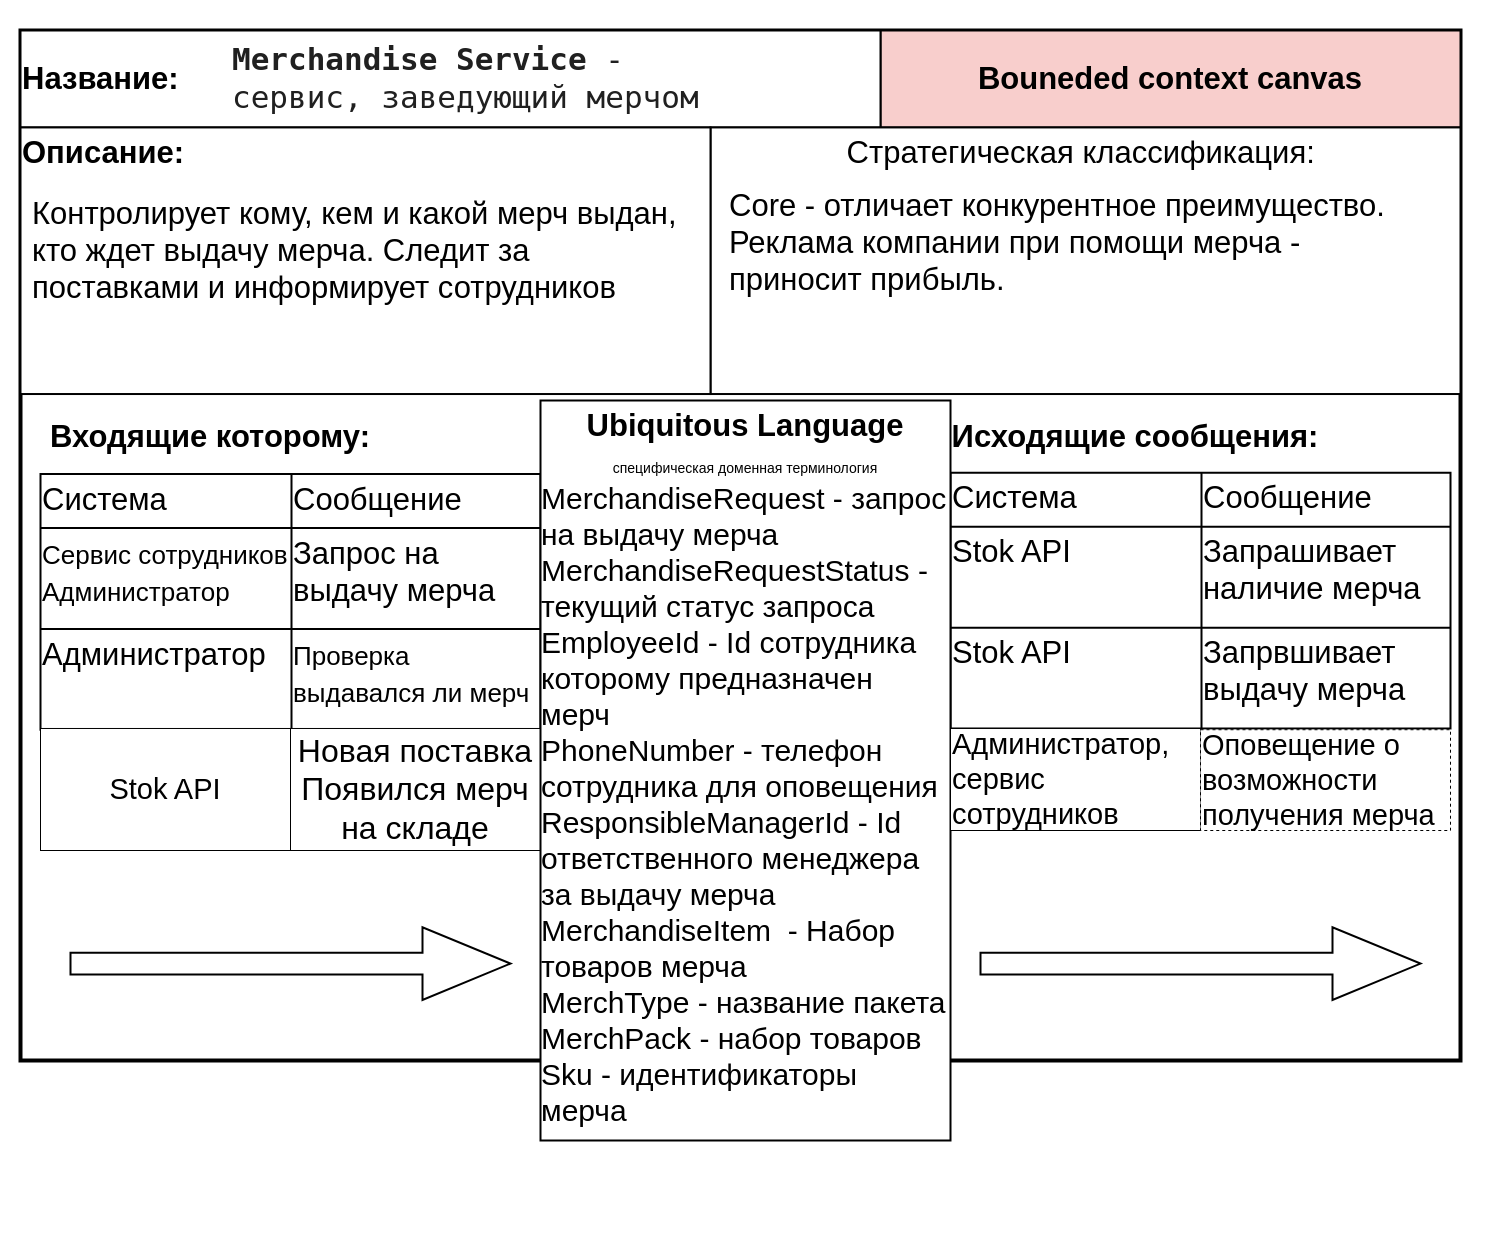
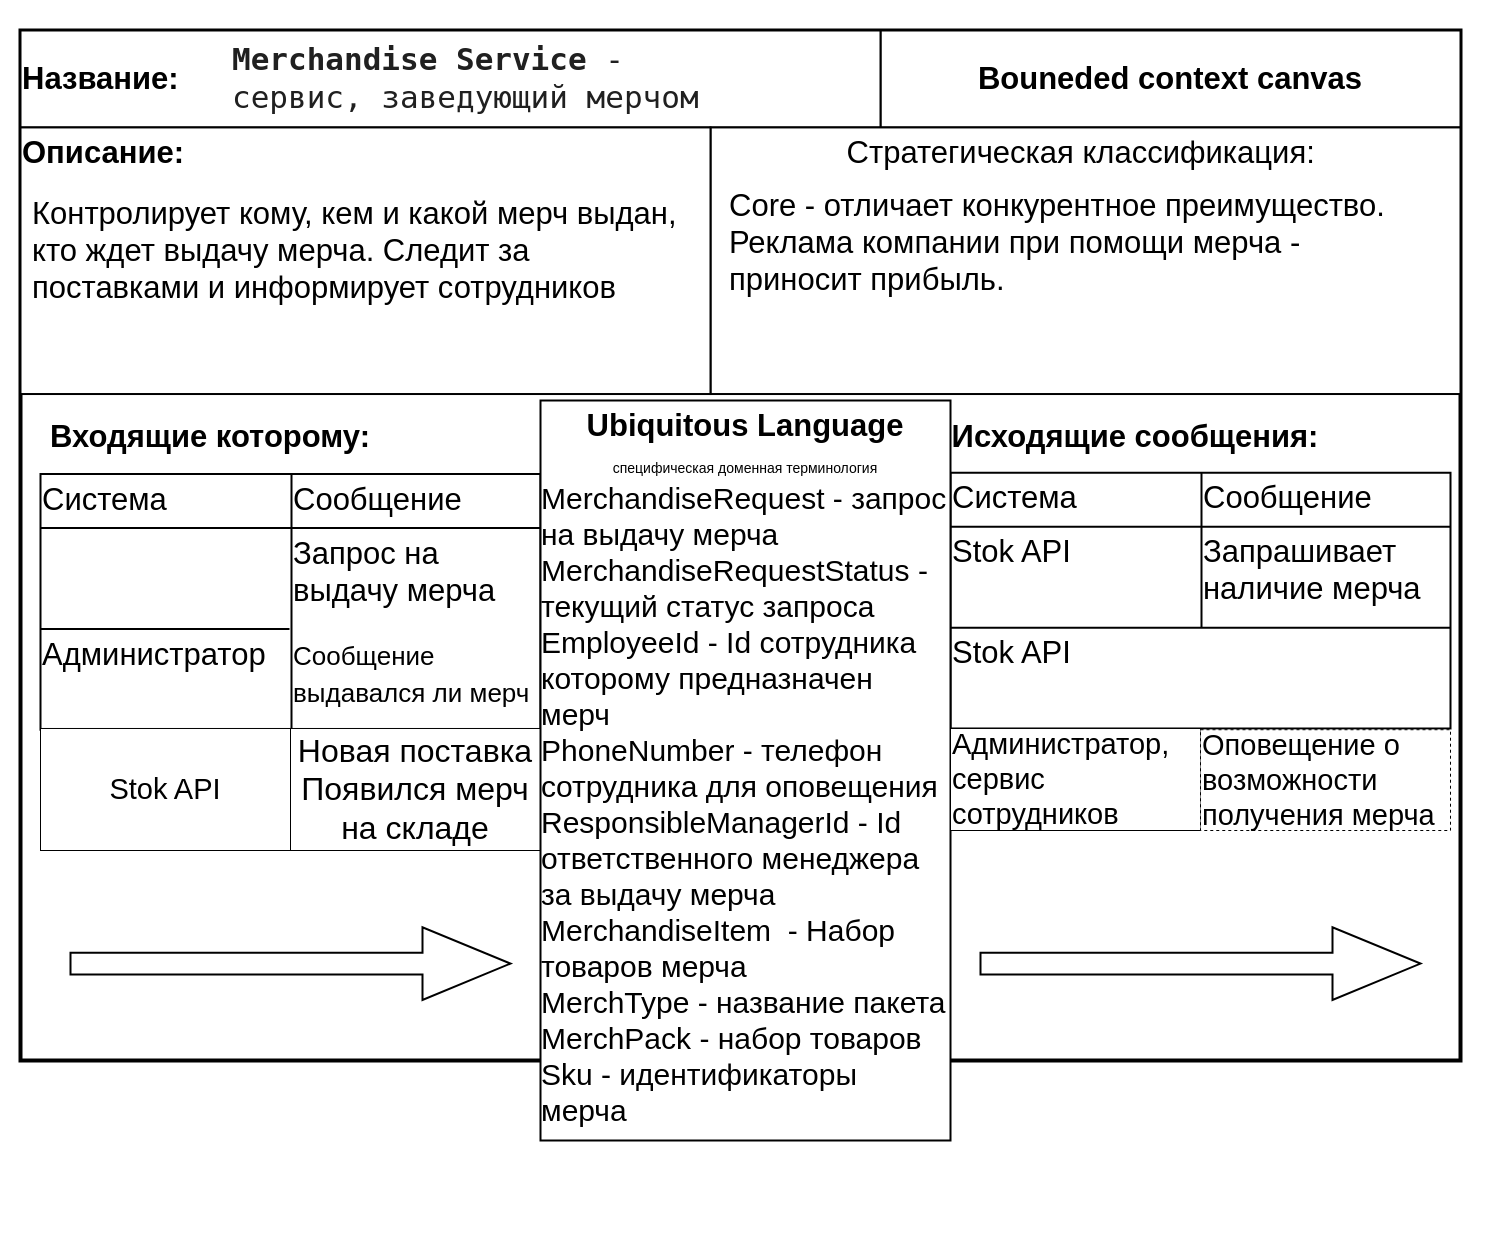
node "Bouneded context canvas": fillcolor #f8cecc -> #ffffff
node "Сервис сотрудников Администратор": removed
node "Проверка выдавался ли мерч": label "Проверка выдавался ли мерч" -> "Сообщение выдавался ли мерч"
node "Запрвшивает выдачу мерча": removed
